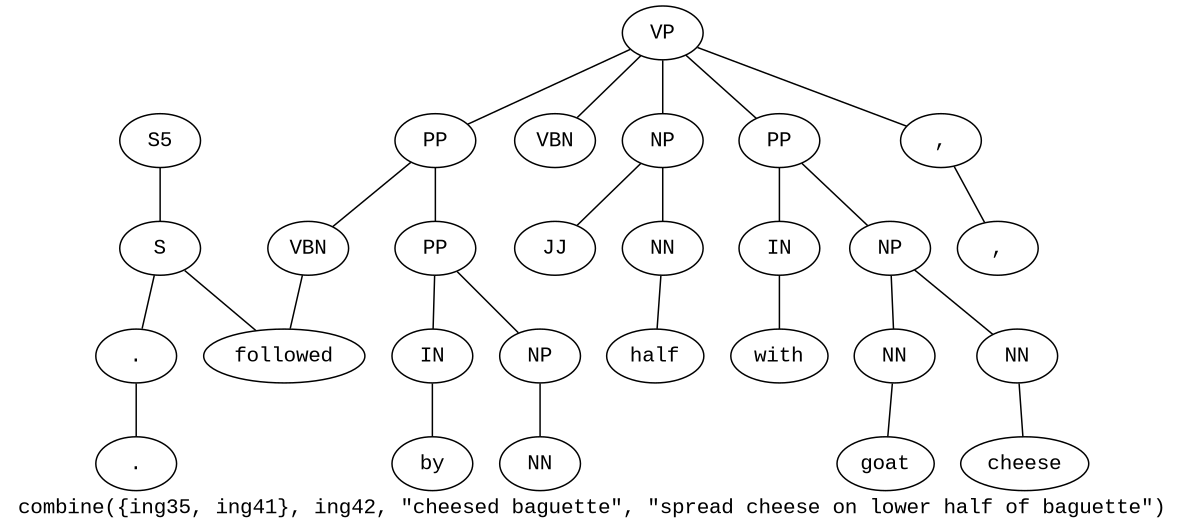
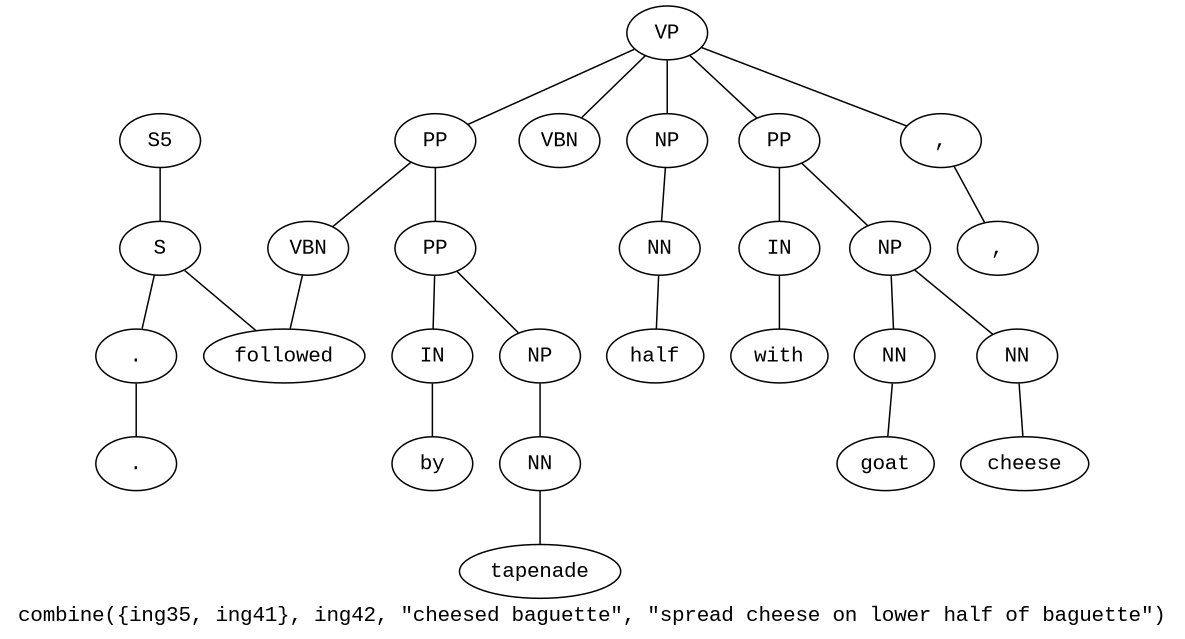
node "JJ": removed
node "tapenade": added
